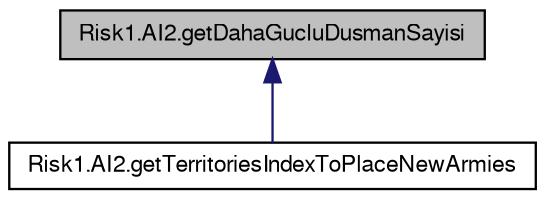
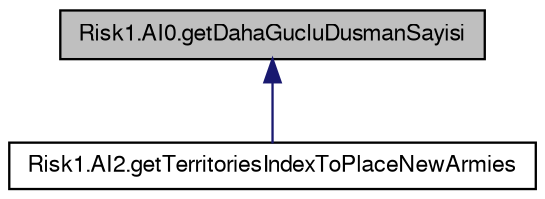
node "Risk1.AI2.getDahaGucluDusmanSayisi": label "Risk1.AI2.getDahaGucluDusmanSayisi" -> "Risk1.AI0.getDahaGucluDusmanSayisi"
